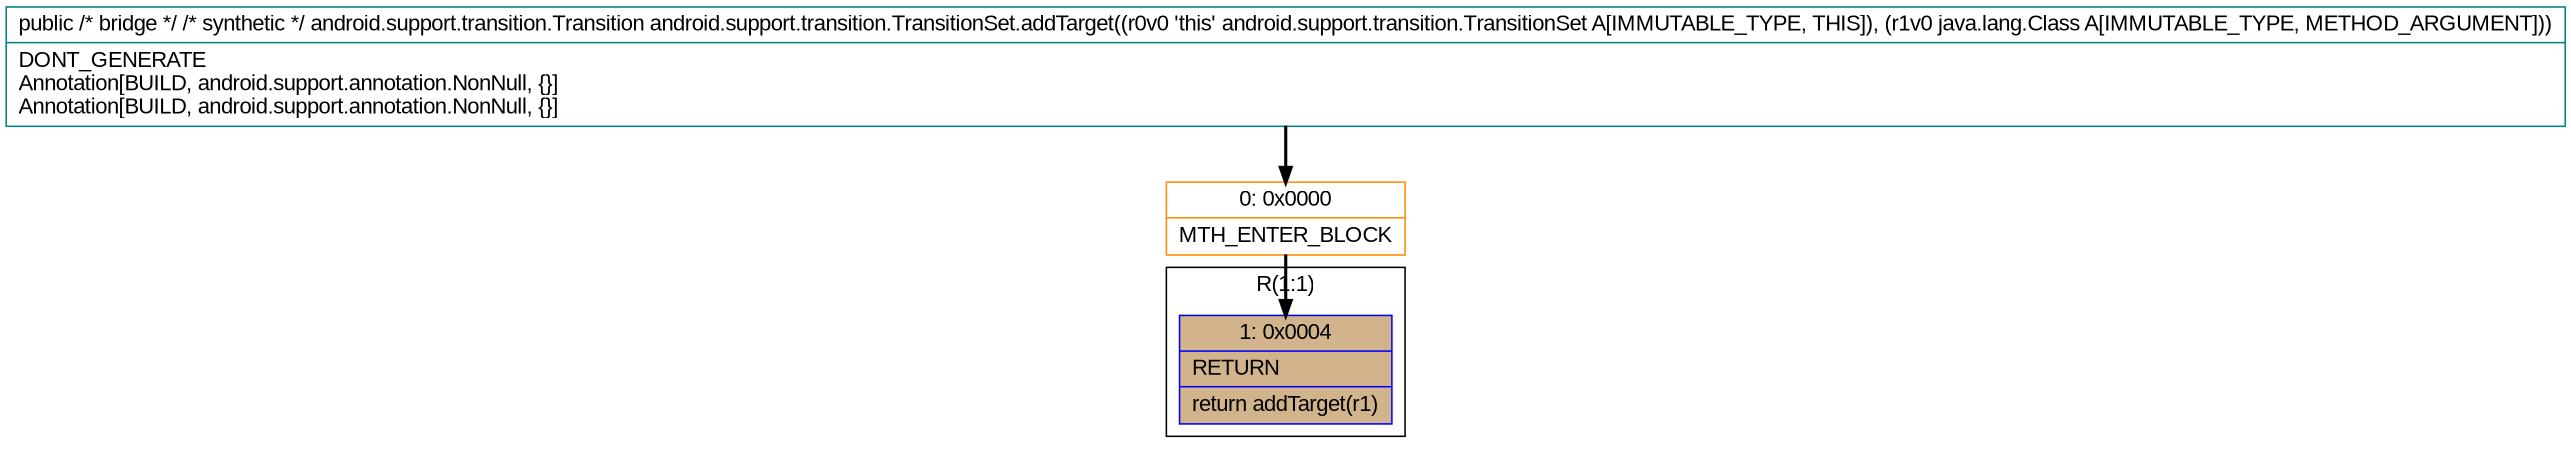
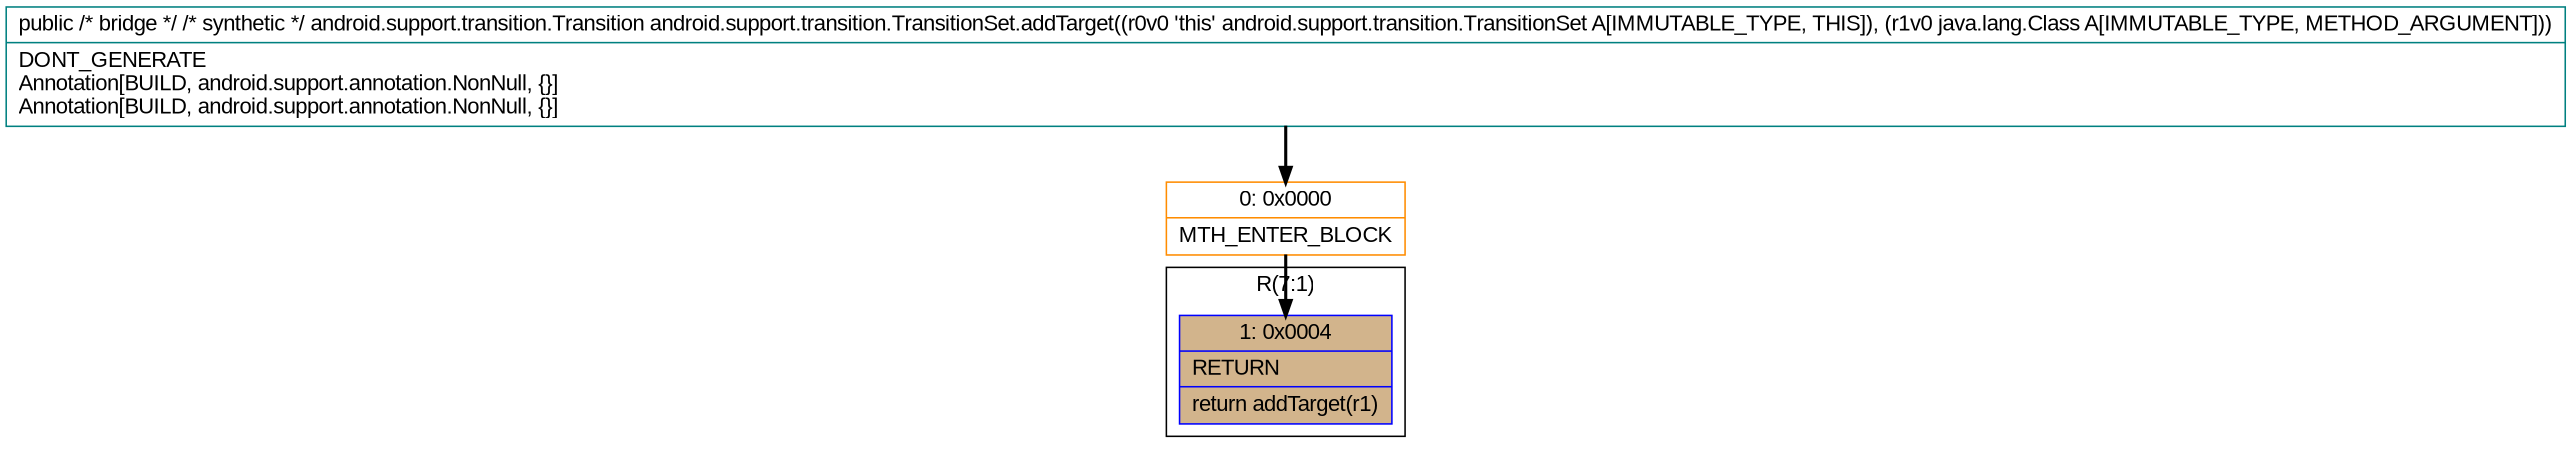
cluster "R(1:1)": label "R(1:1)" -> "R(7:1)"
